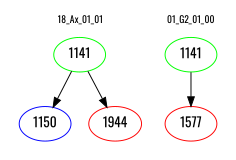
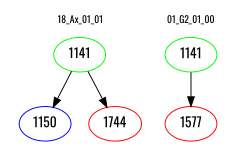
node "1944": label "1944" -> "1744"
